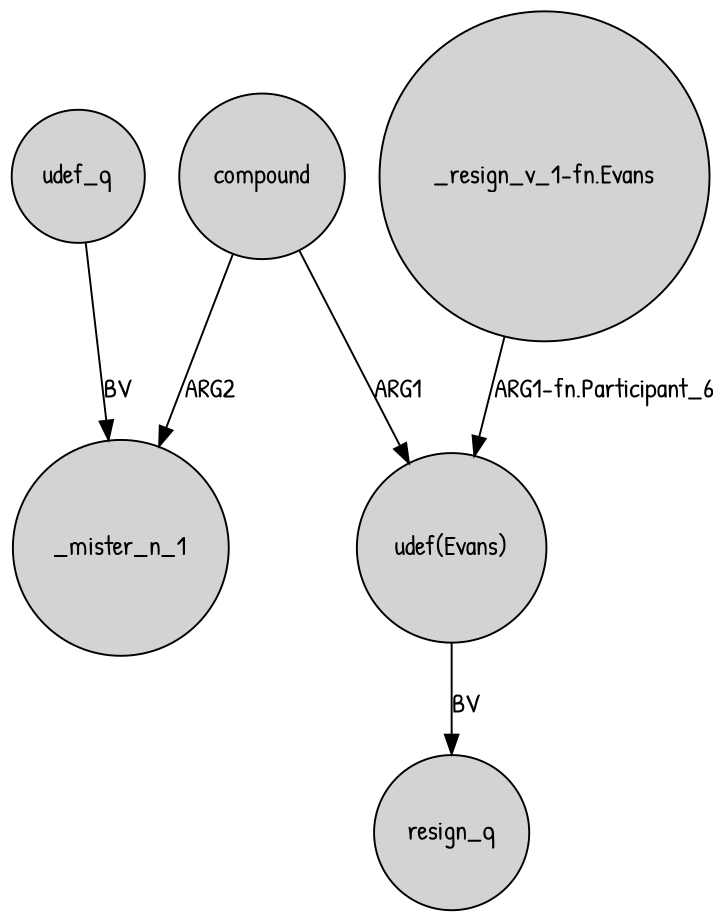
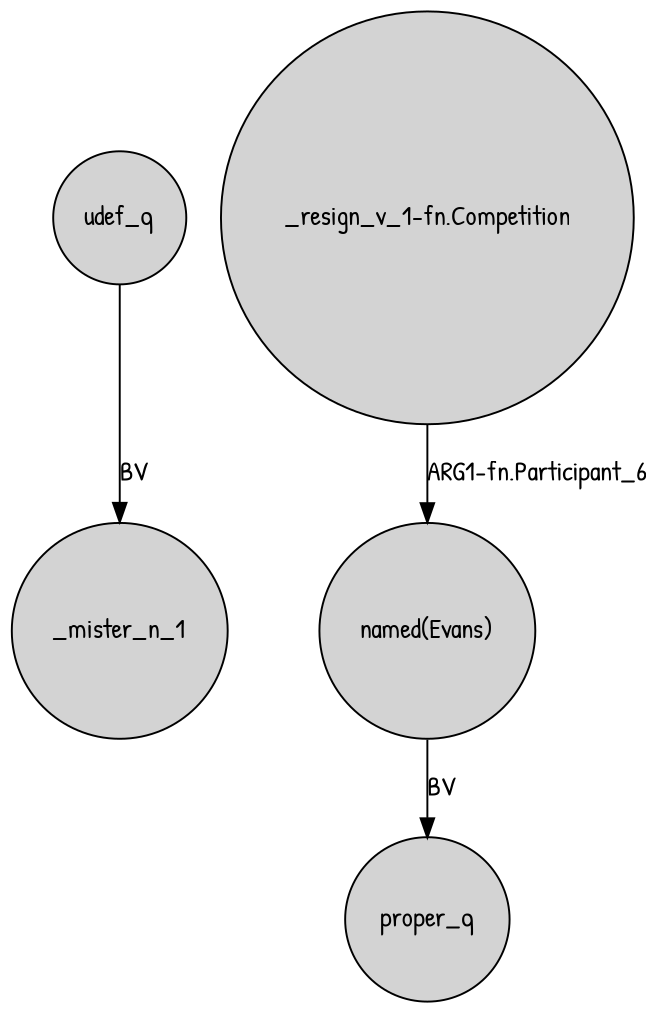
node "compound": removed
node "_resign_v_1-fn.Evans": label "_resign_v_1-fn.Evans" -> "_resign_v_1-fn.Competition"
node "udef(Evans)": label "udef(Evans)" -> "named(Evans)"
node "resign_q": label "resign_q" -> "proper_q"
